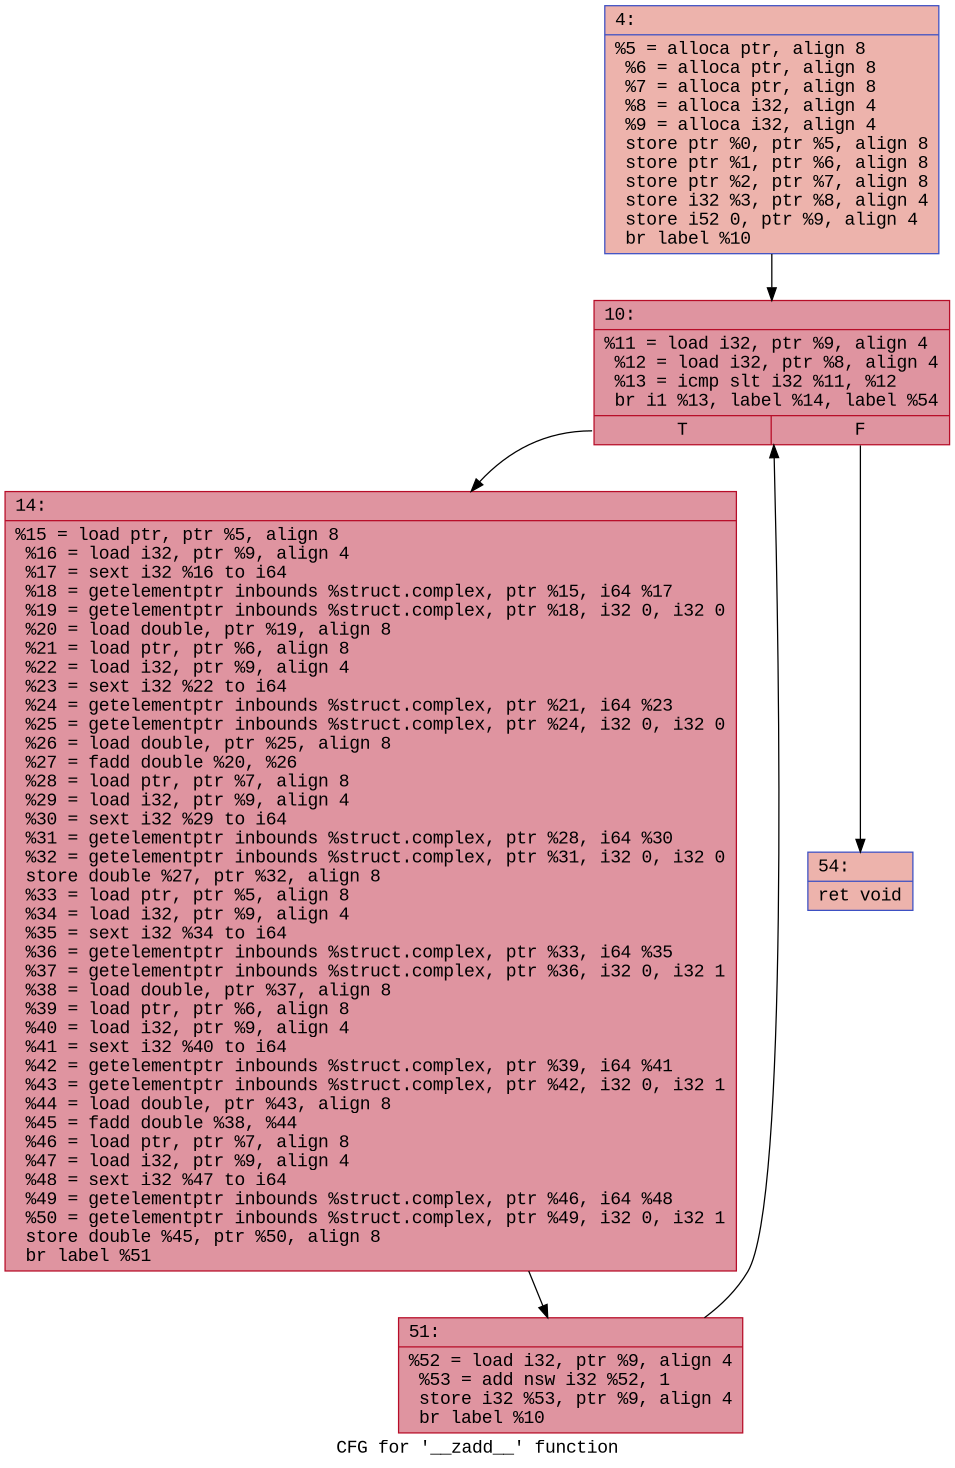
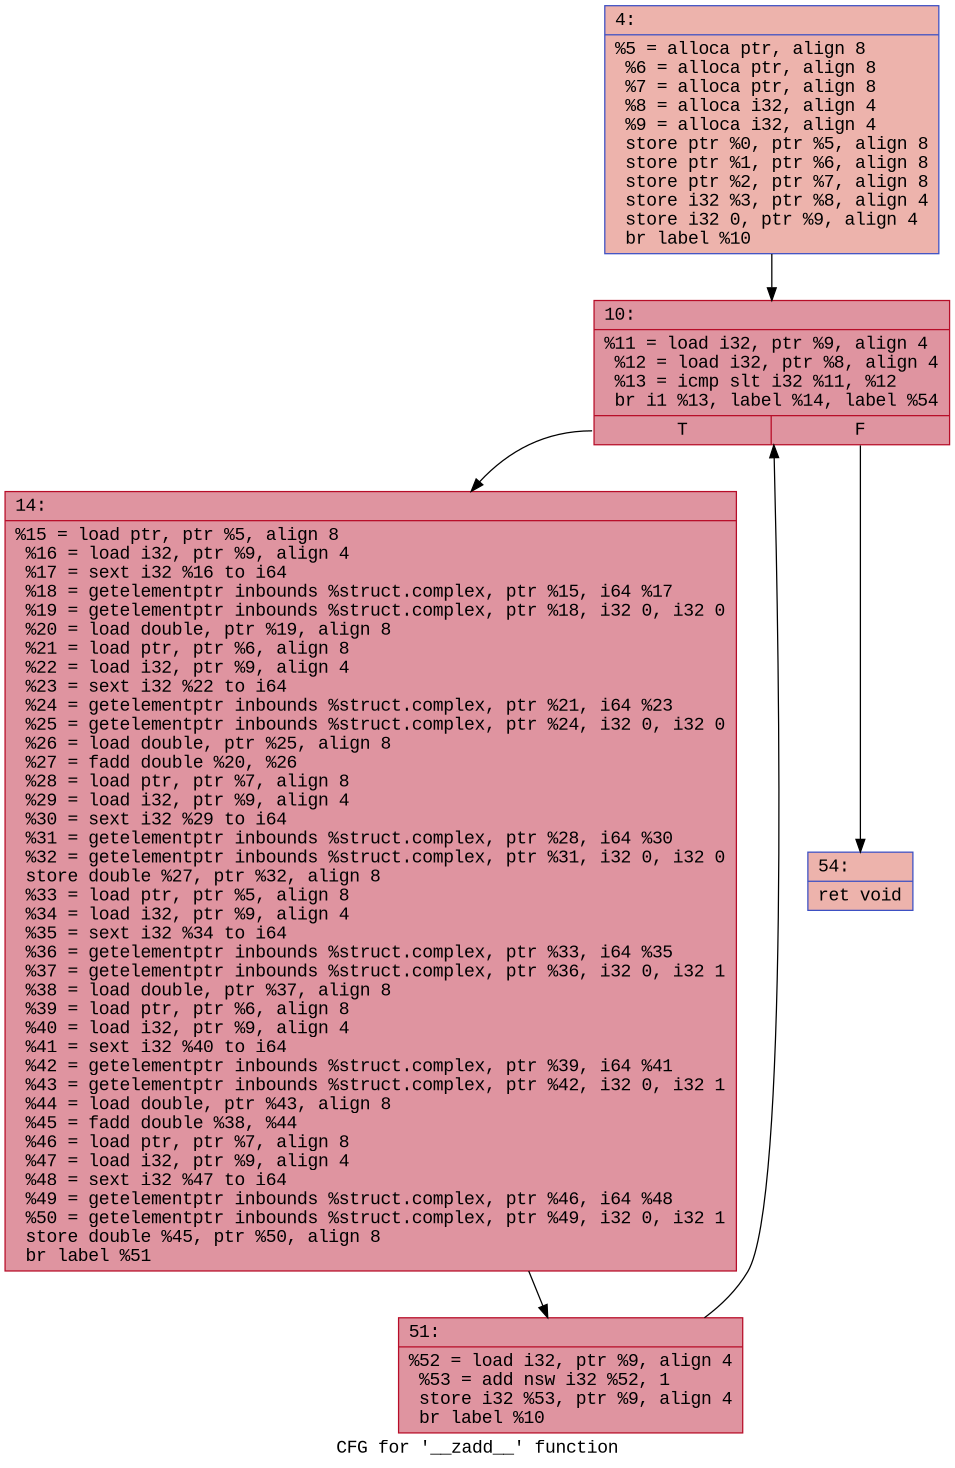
node "4:": text "store i52 0, ptr %9, align 4" -> "store i32 0, ptr %9, align 4"
